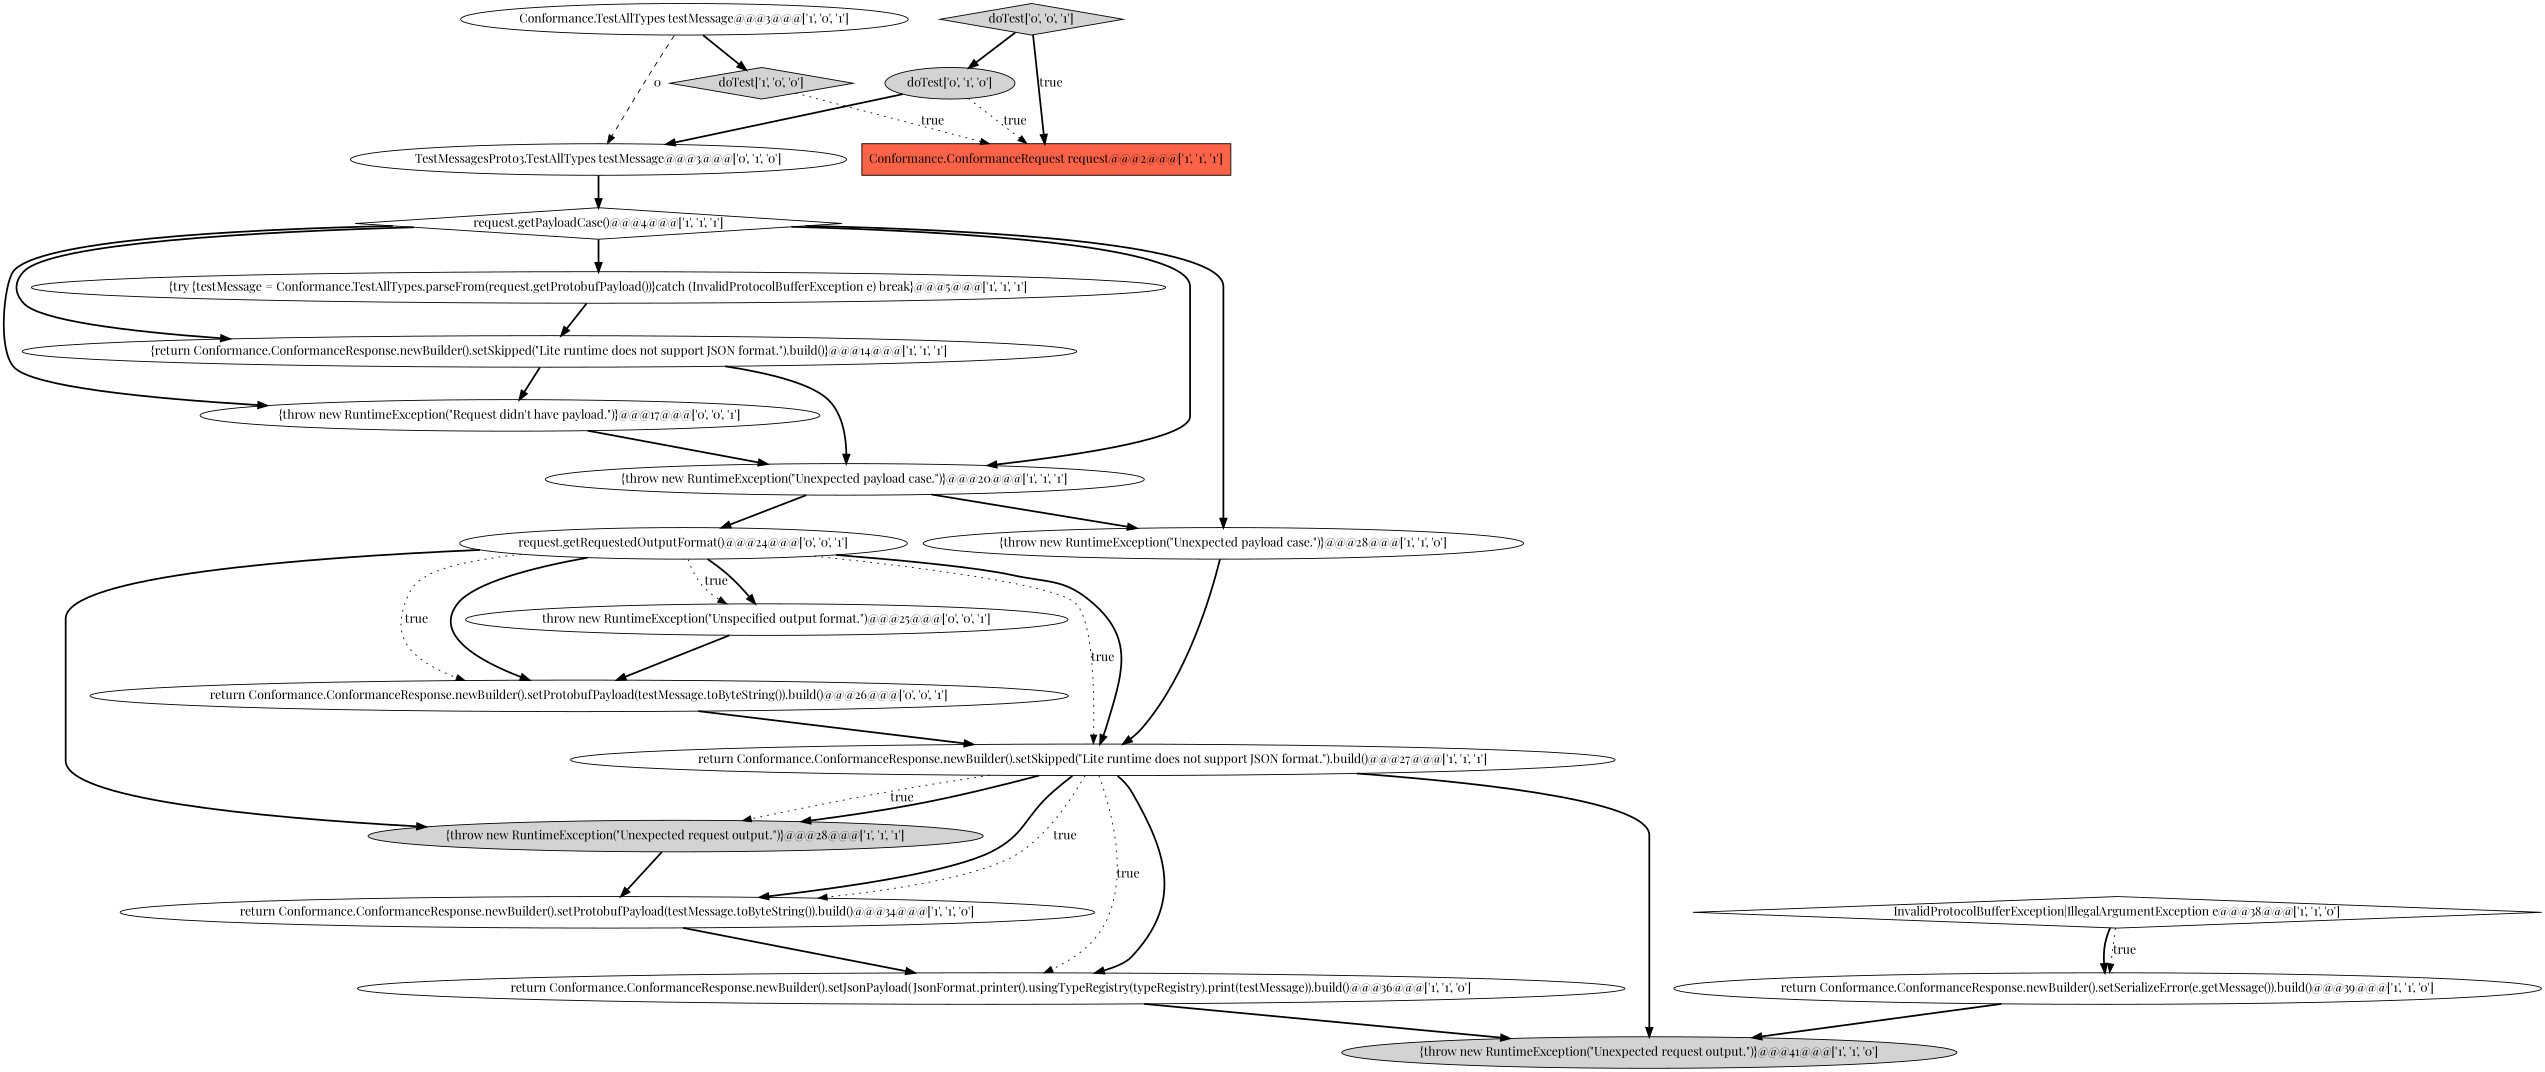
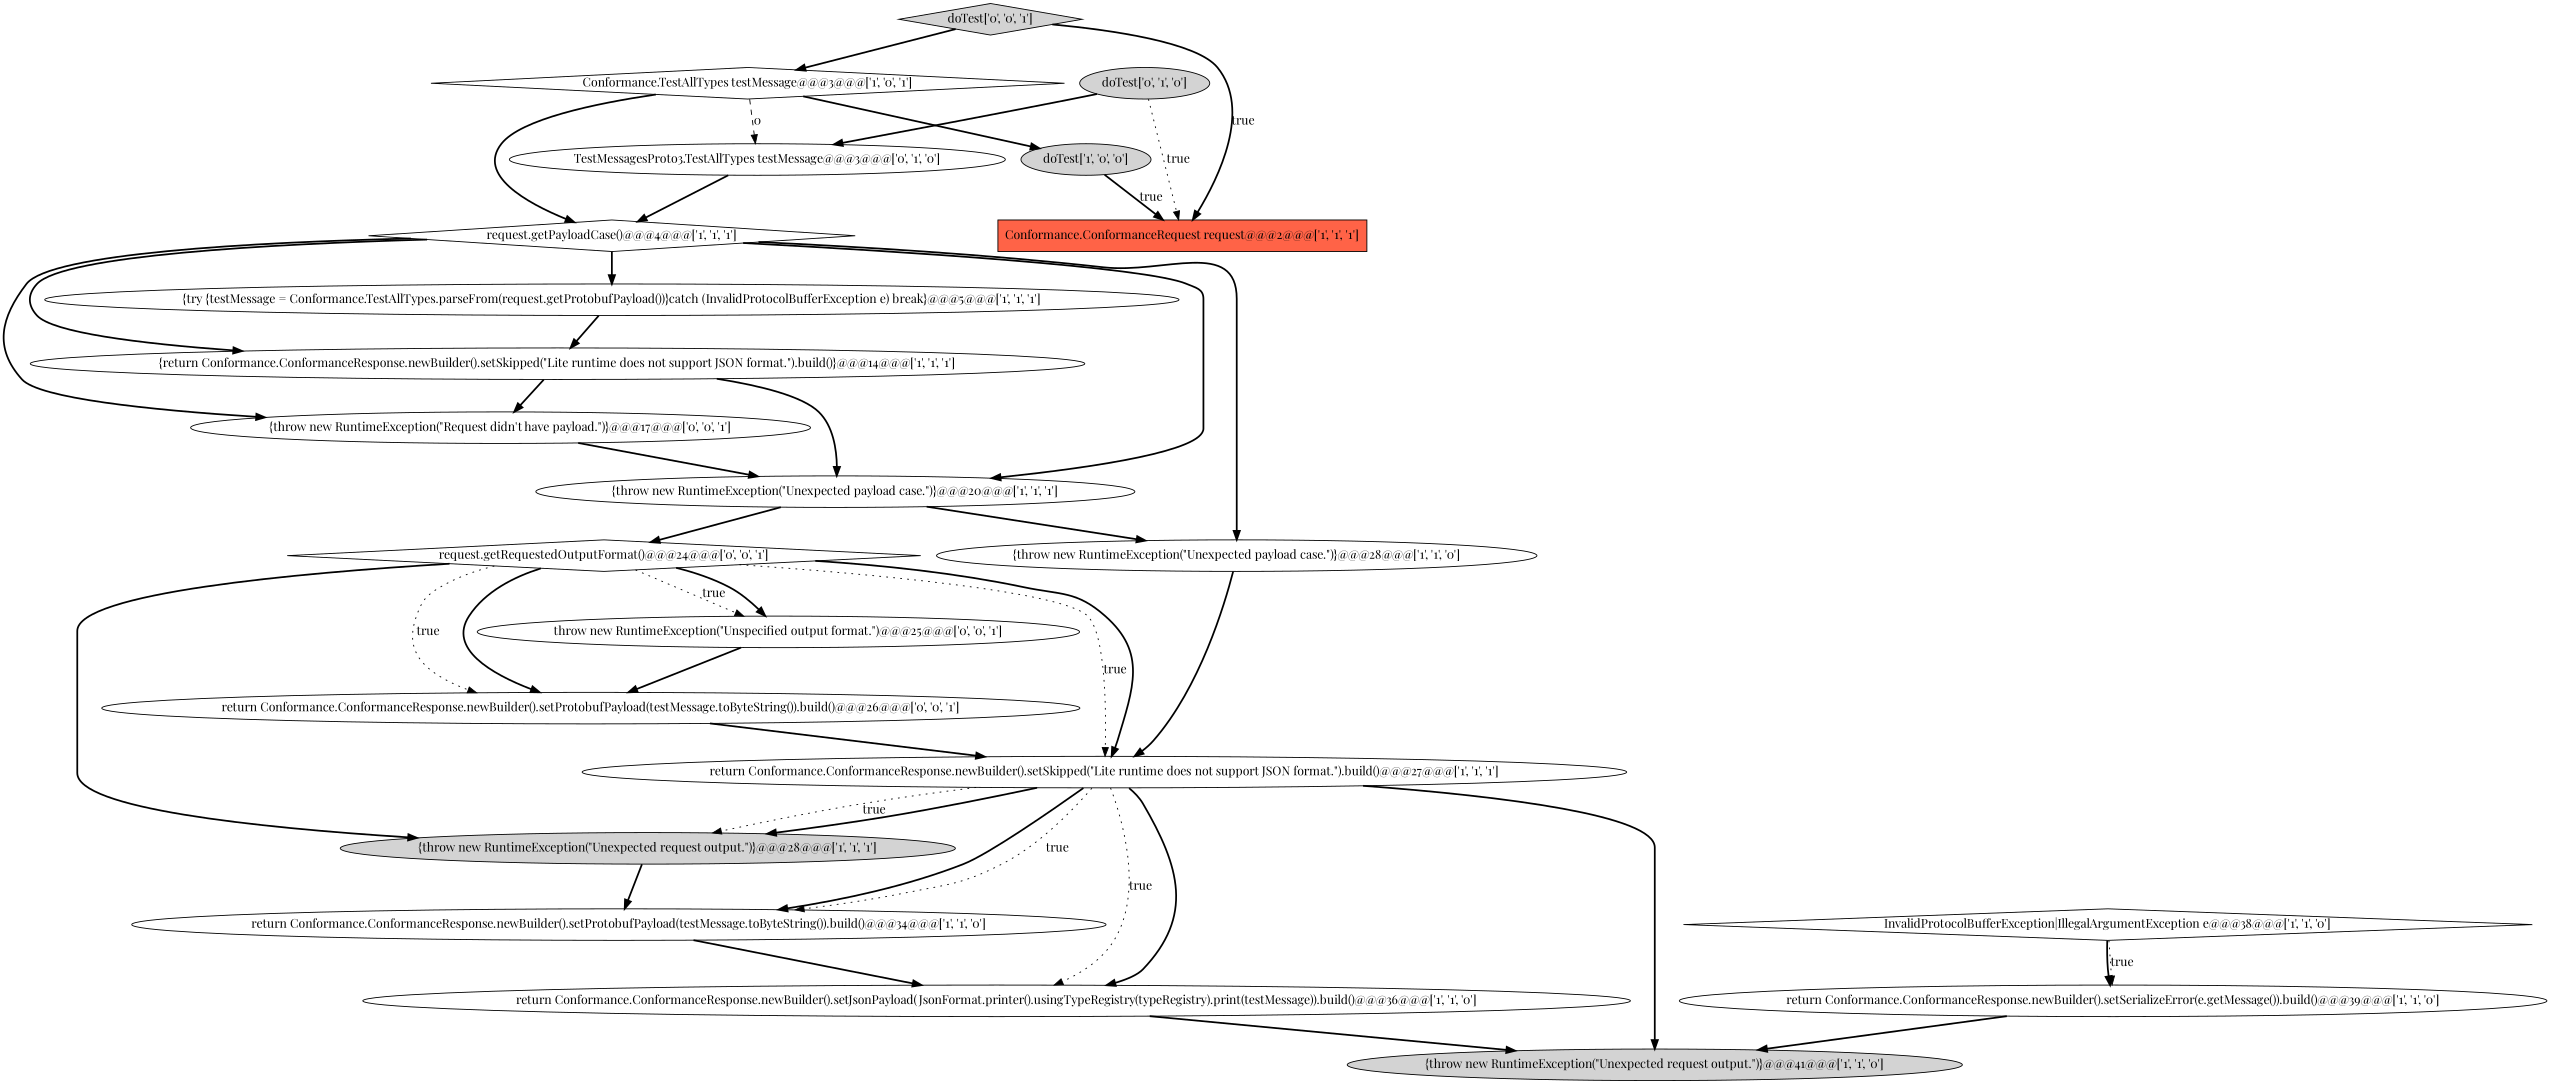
node "Conformance.TestAllTypes testMessage@@@3@@@['1', '0', '1']": shape ellipse -> diamond
edge "doTest['0', '0', '1']" -> "doTest['0', '1', '0']": now "doTest['0', '0', '1']" -> "Conformance.TestAllTypes testMessage@@@3@@@['1', '0', '1']"
node "doTest['1', '0', '0']": shape diamond -> ellipse
edge "doTest['1', '0', '0']" -> "Conformance.ConformanceRequest request@@@2@@@['1', '1', '1']": style dotted -> bold
edge "Conformance.TestAllTypes testMessage@@@3@@@['1', '0', '1']" -> "request.getPayloadCase()@@@4@@@['1', '1', '1']": added
node "request.getRequestedOutputFormat()@@@24@@@['0', '0', '1']": shape ellipse -> diamond
